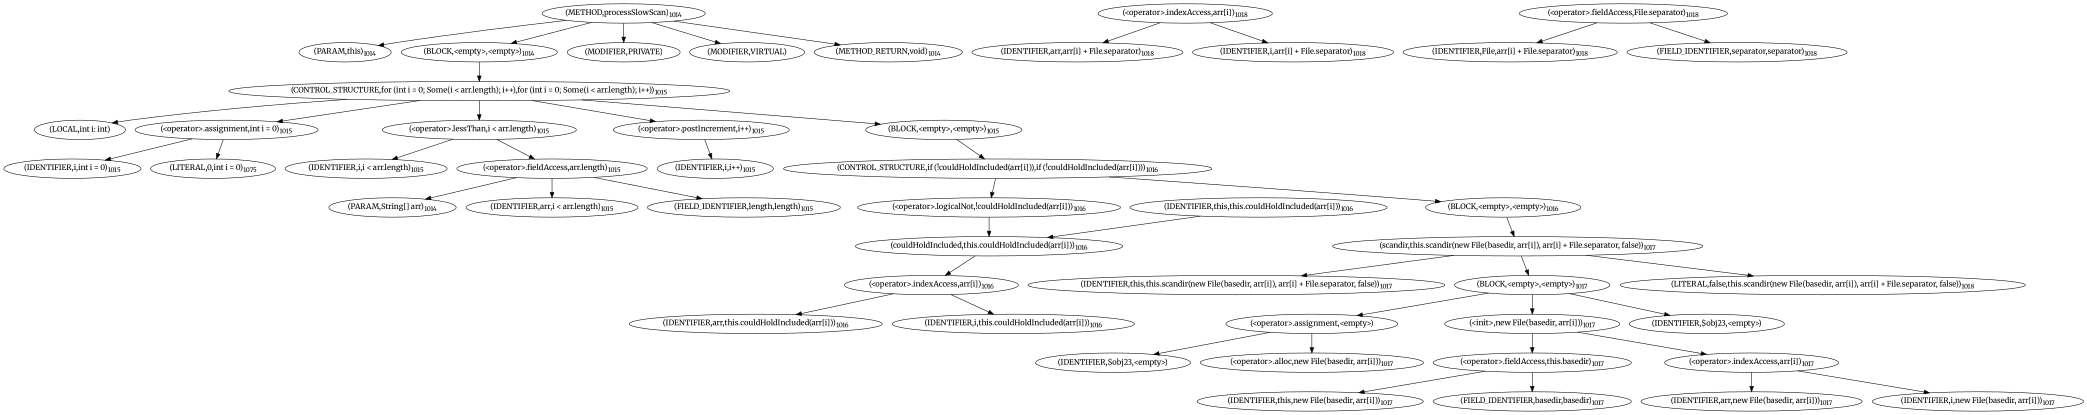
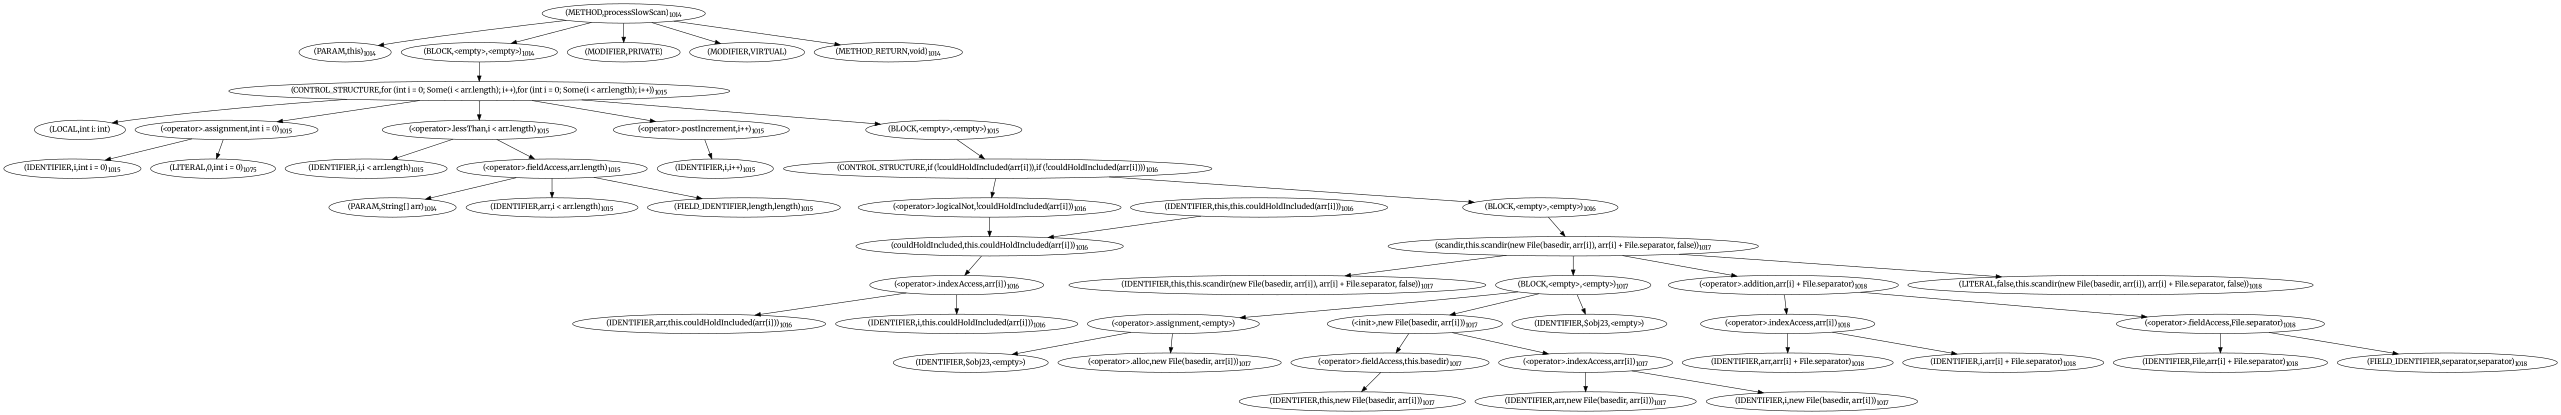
node "(<operator>.addition,arr[i] + File.separator)": added
node "(FIELD_IDENTIFIER,basedir,basedir)": removed
